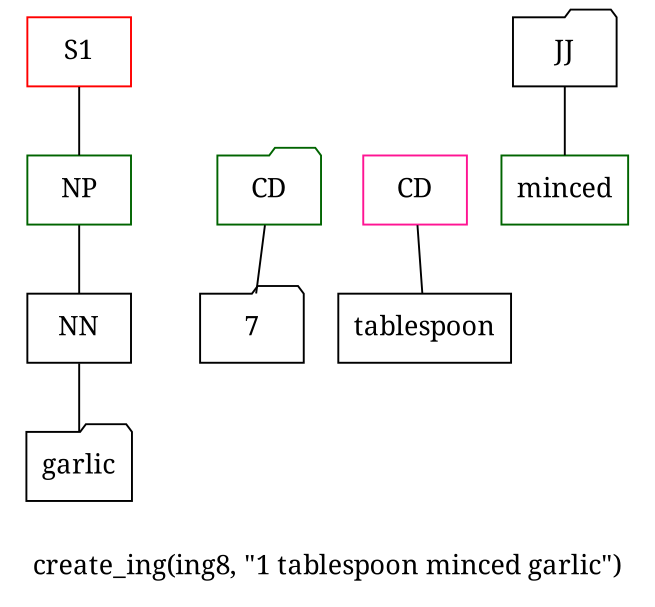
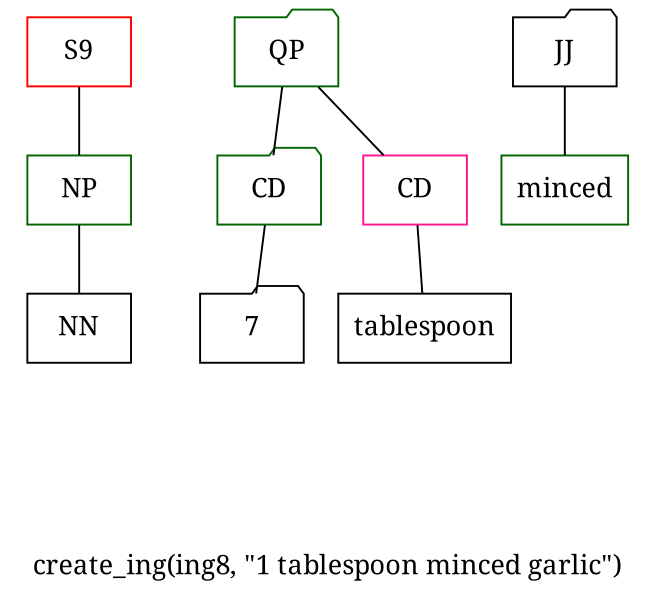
node "S1": label "S1" -> "S9"
node "QP": added
node "garlic": removed
